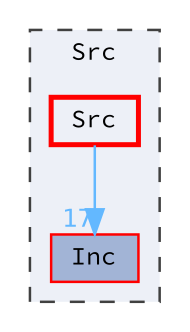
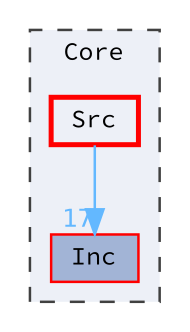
cluster "Src": label "Src" -> "Core"
